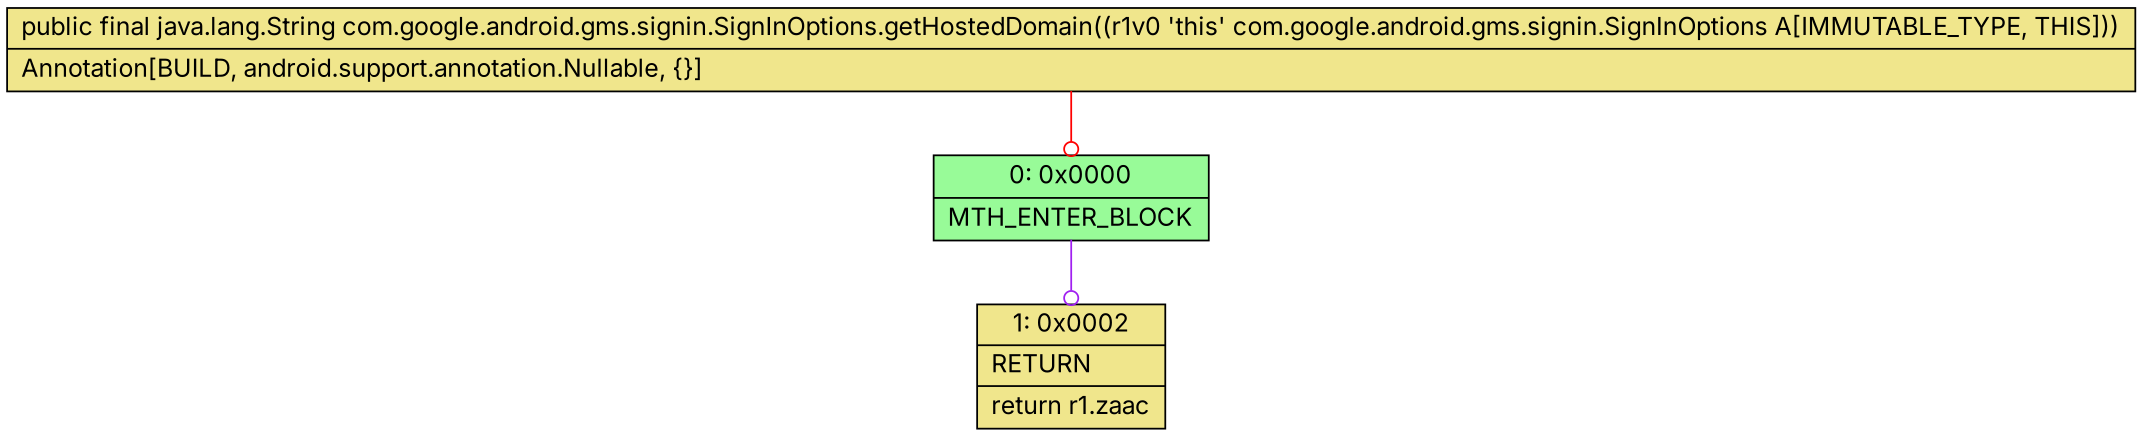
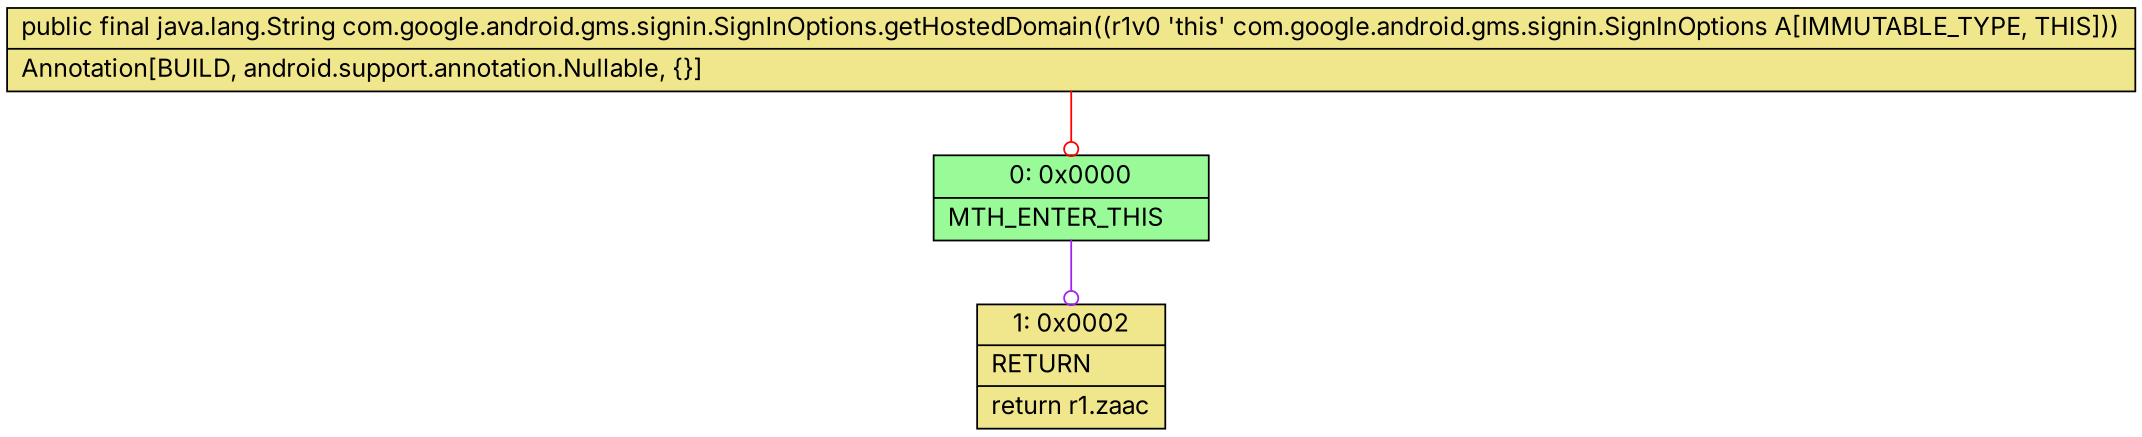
node "0: 0x0000": text "MTH_ENTER_BLOCK" -> "MTH_ENTER_THIS"
